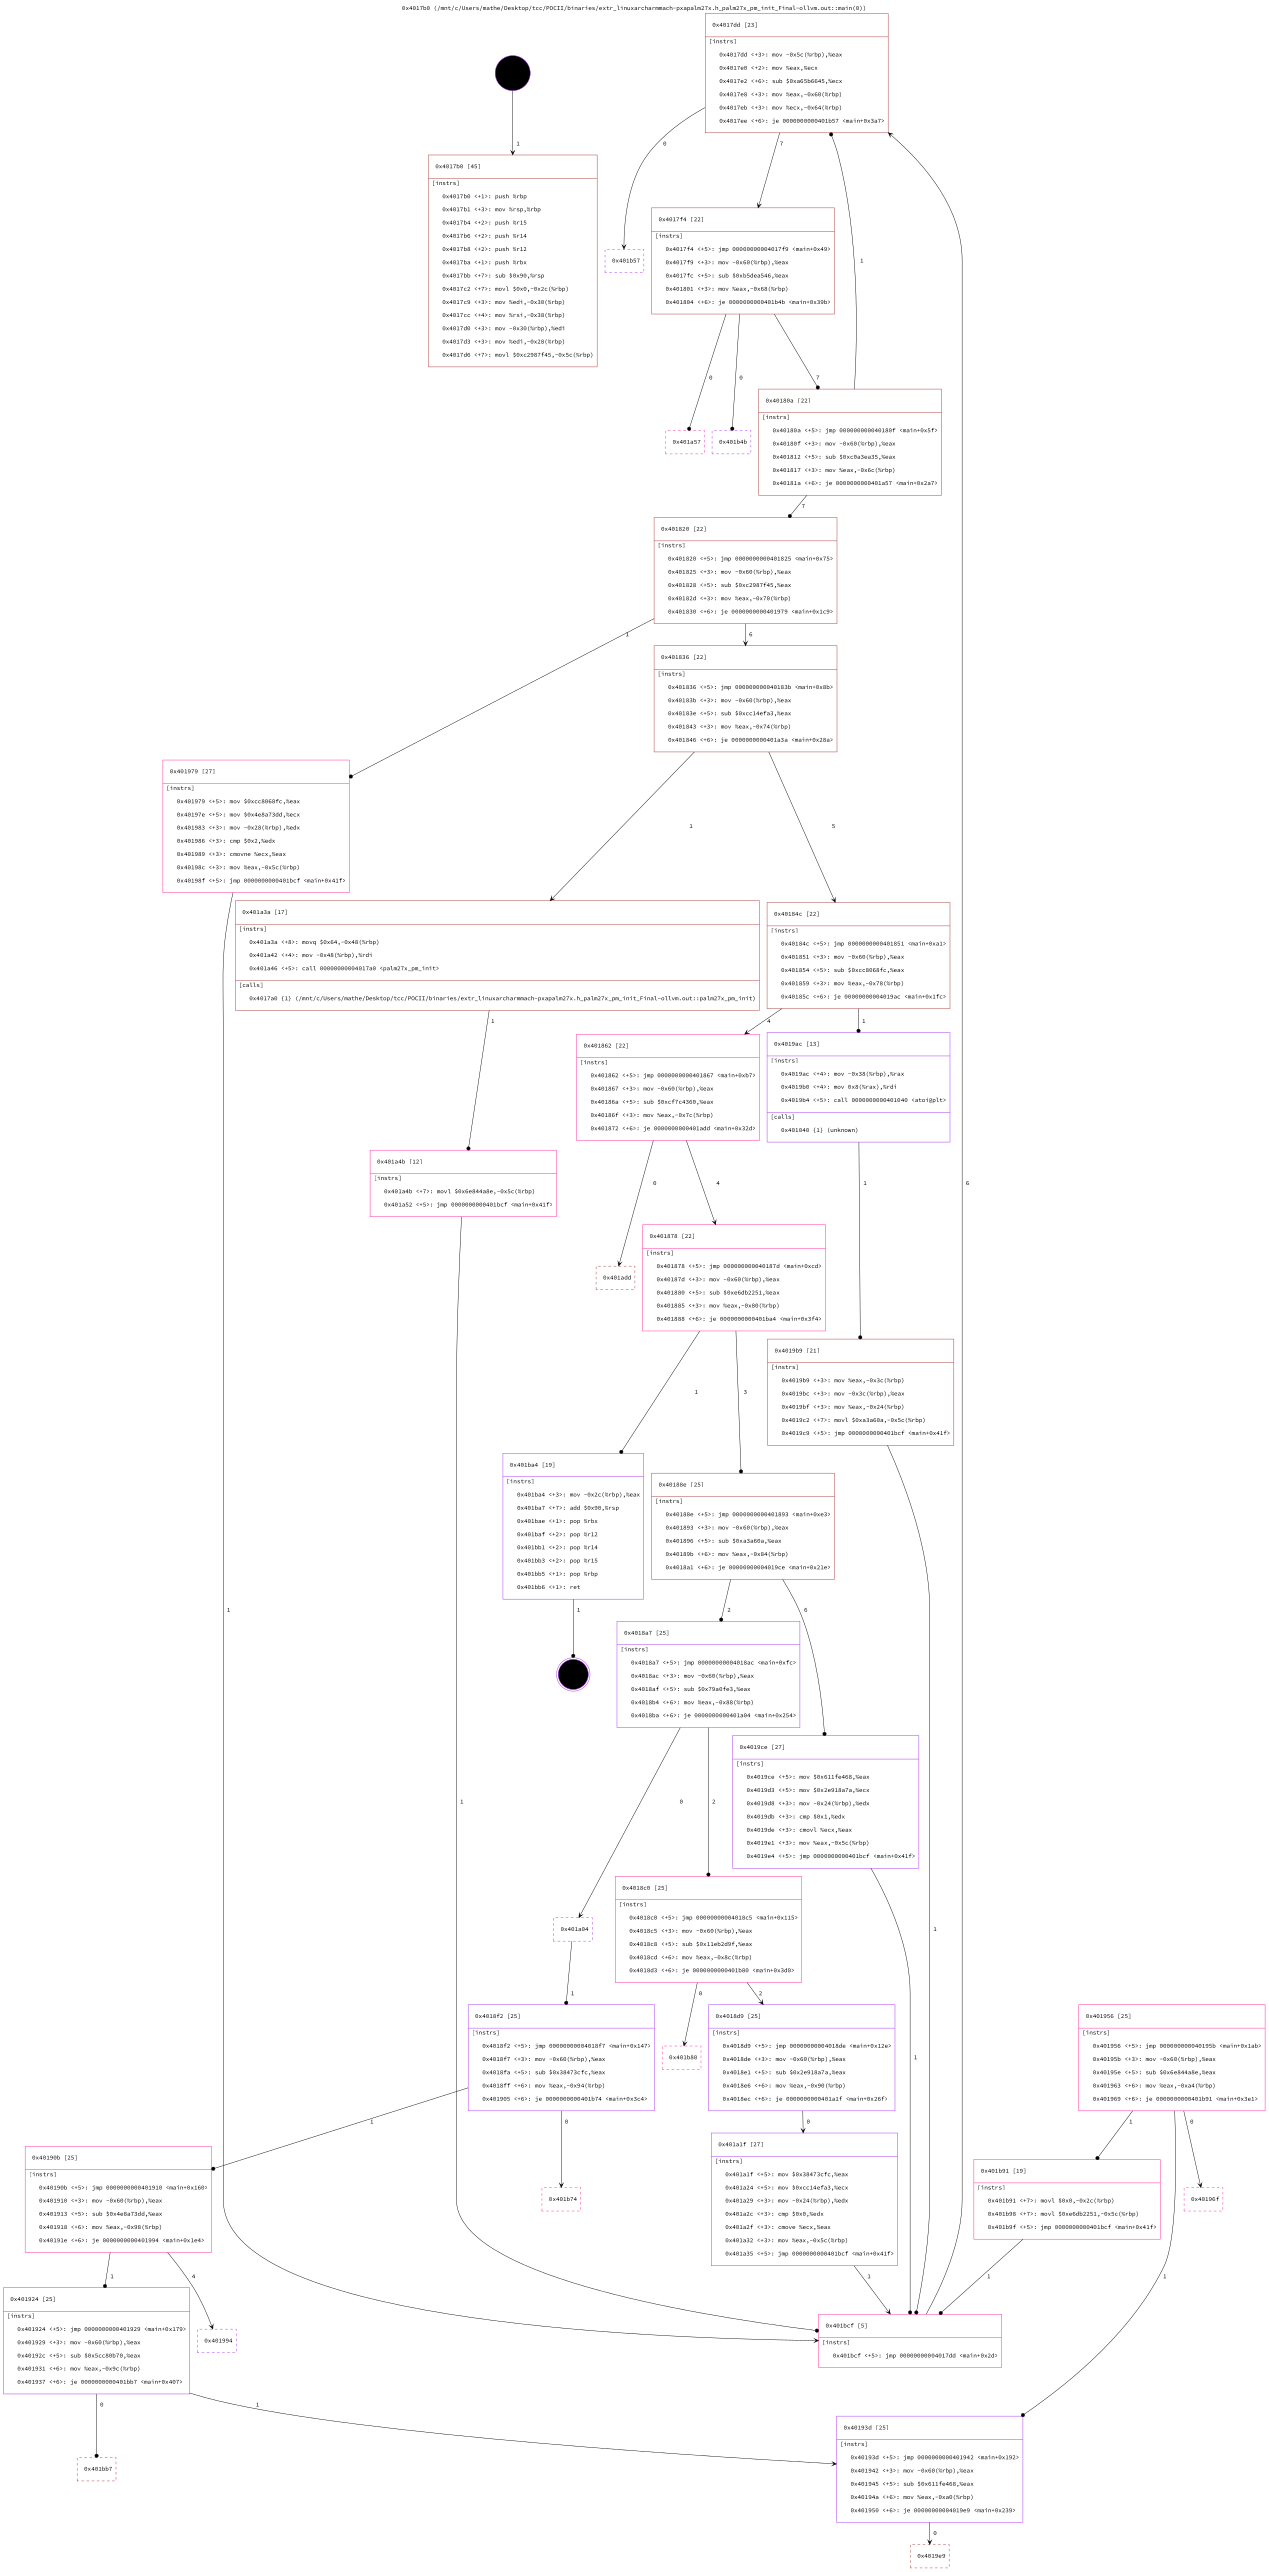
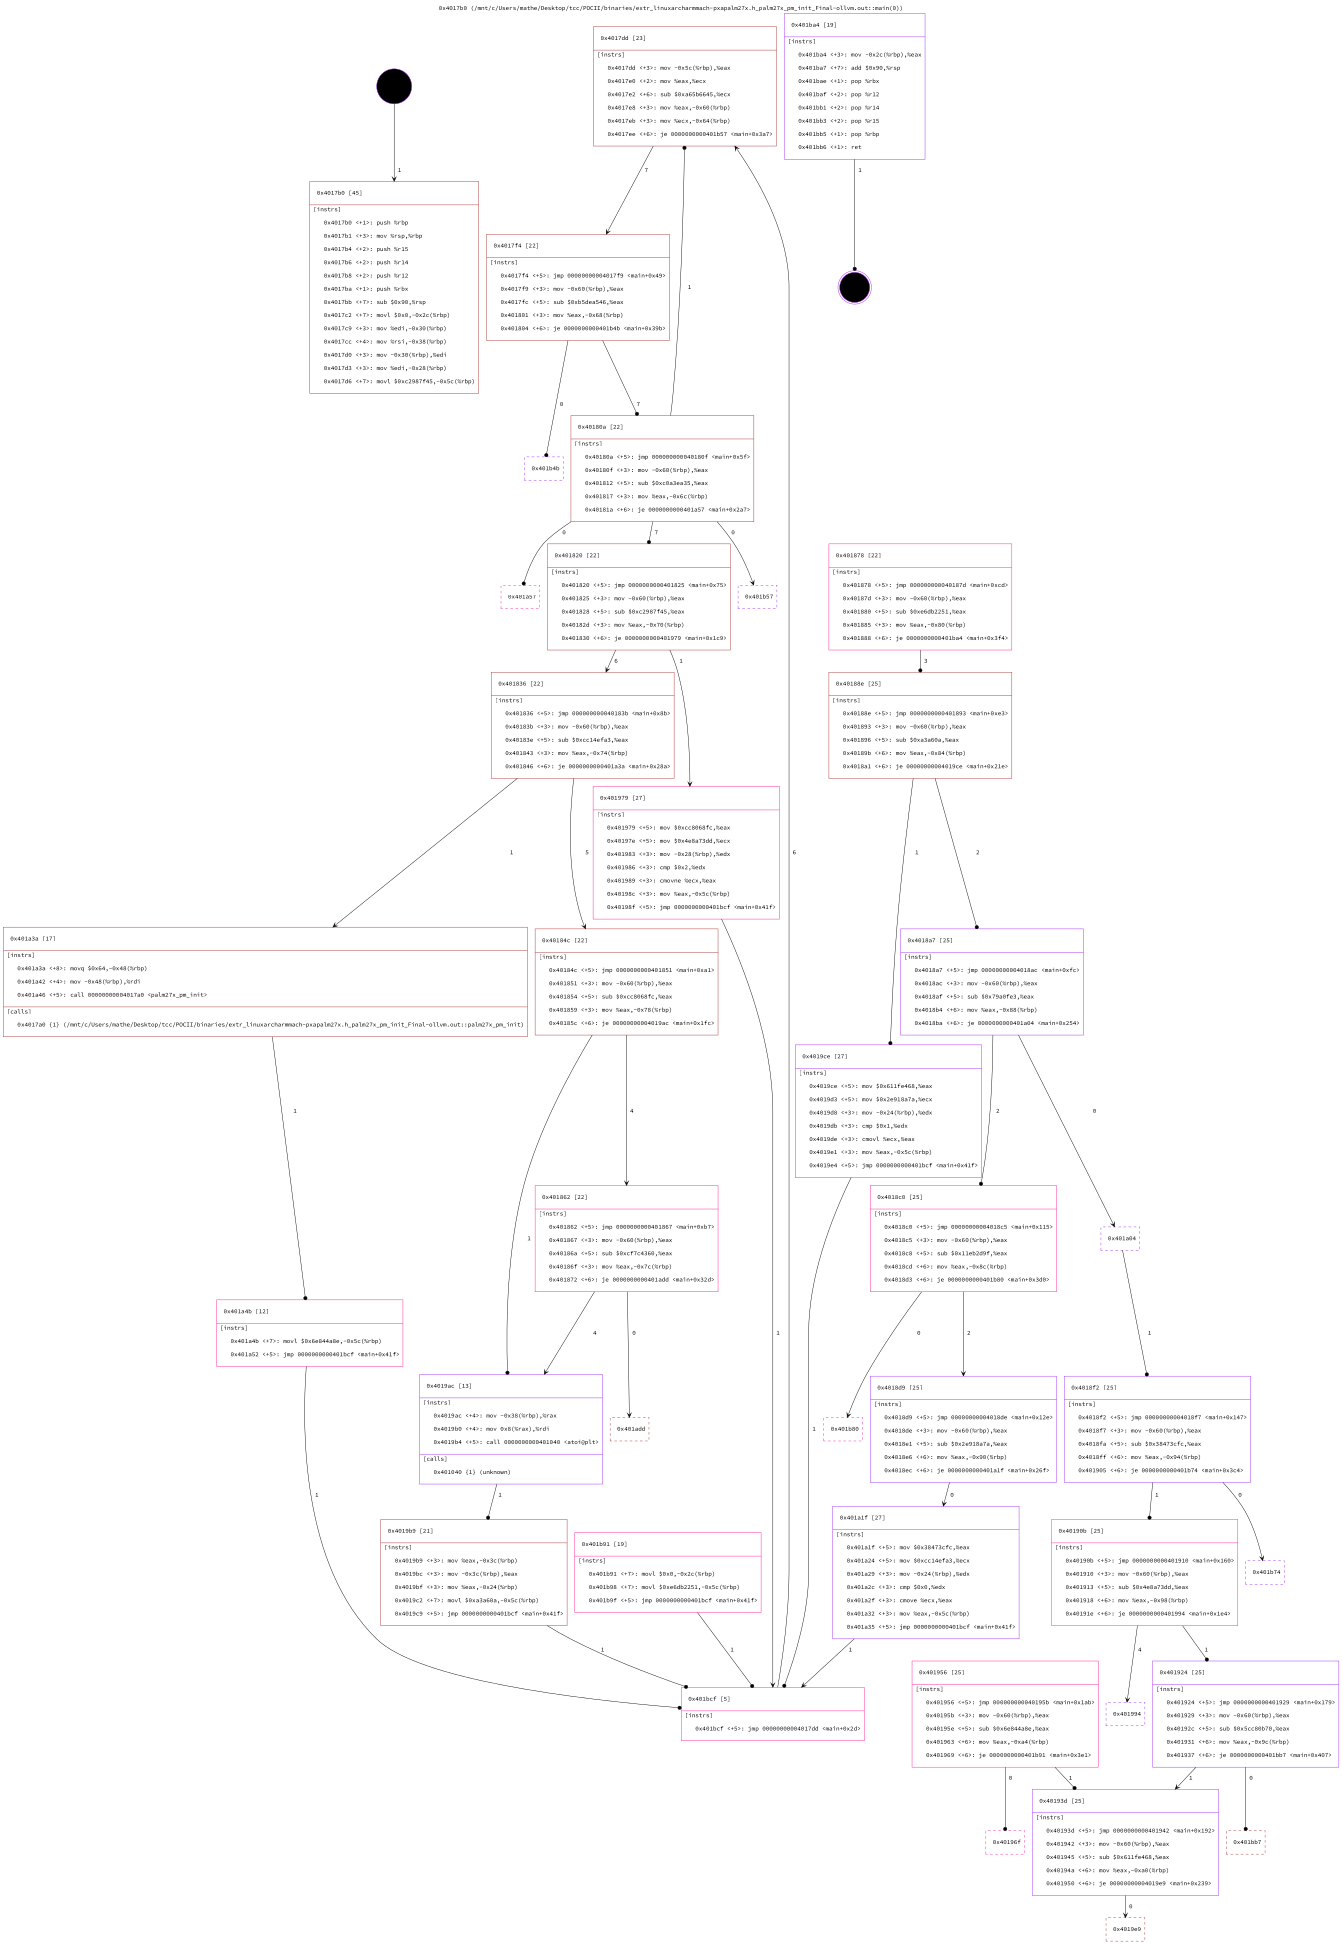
edge "0x4017dd [23]" -> "0x401b57": now "0x40180a [22]" -> "0x401b57"
edge "0x4017f4 [22]" -> "0x401a57": now "0x40180a [22]" -> "0x401a57"
edge "0x401820 [22]" -> "0x401979 [27]": arrowhead dot -> vee
edge "0x401862 [22]" -> "0x401878 [22]": now "0x401862 [22]" -> "0x4019ac [13]"
edge "0x401878 [22]" -> "0x401ba4 [19]": removed, label "1"
edge "0x40188e [25]" -> "0x4019ce [27]": label " 6" -> " 1"
edge "0x401956 [25]" -> "0x401b91 [19]": removed, label "1"
edge "0x401956 [25]" -> "0x40196f": arrowhead vee -> dot
node "0x401b74": color deeppink -> purple
